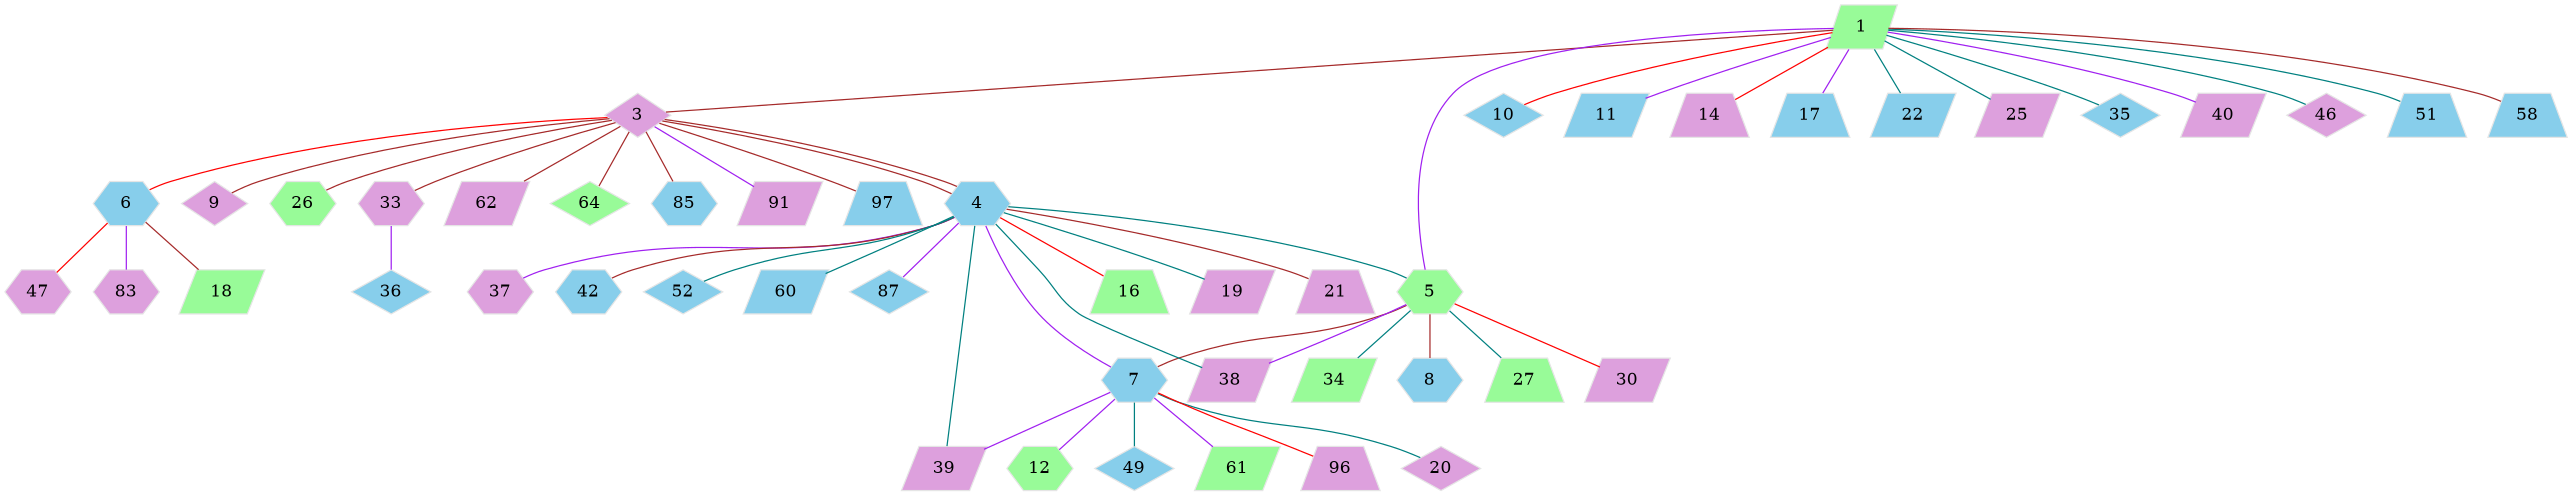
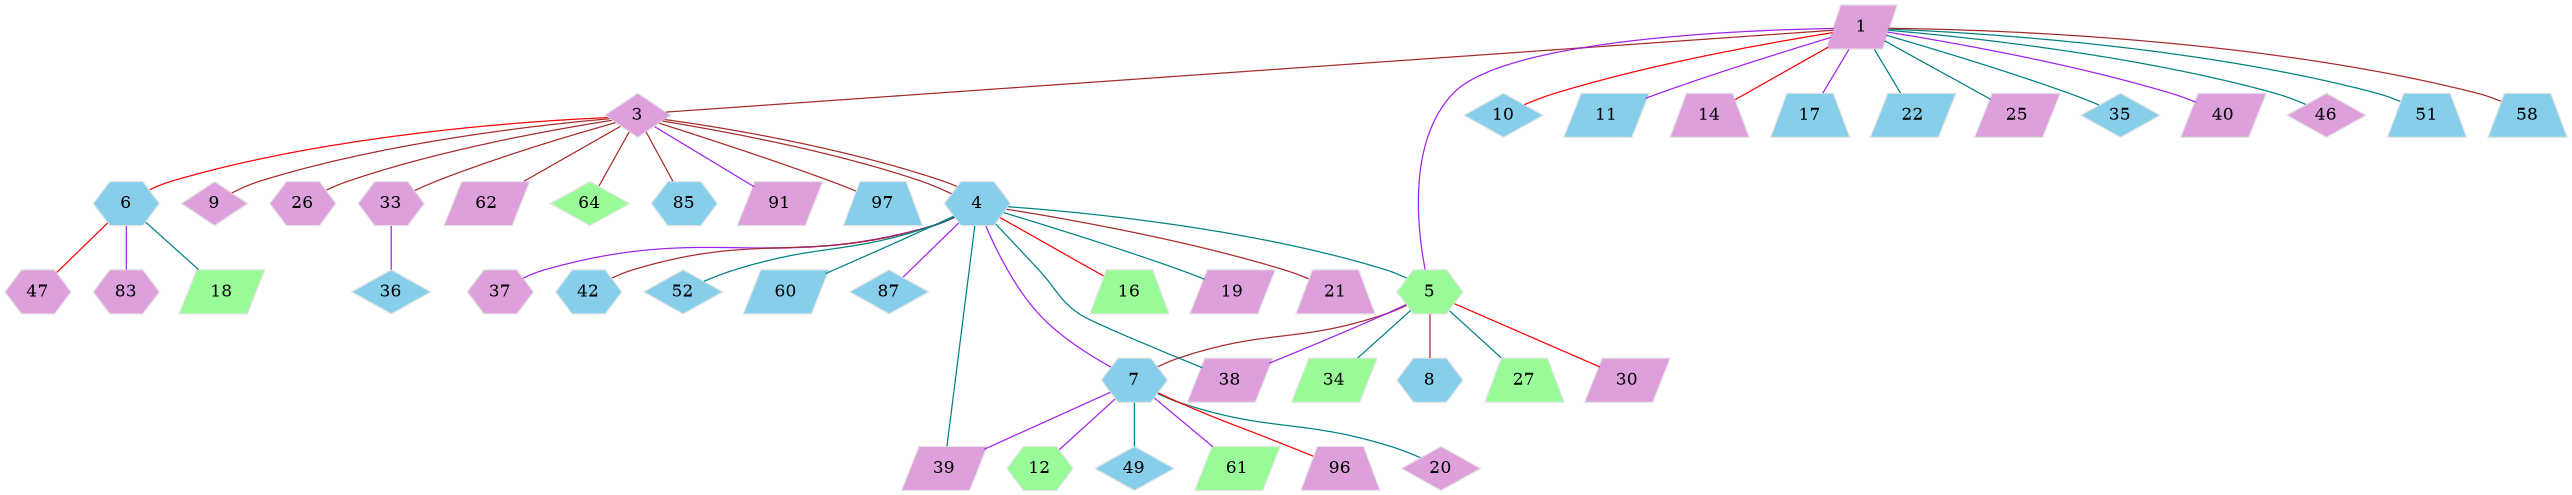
node "1": fillcolor palegreen -> plum
node "26": fillcolor palegreen -> plum
edge "6" -- "18": color brown -> teal
